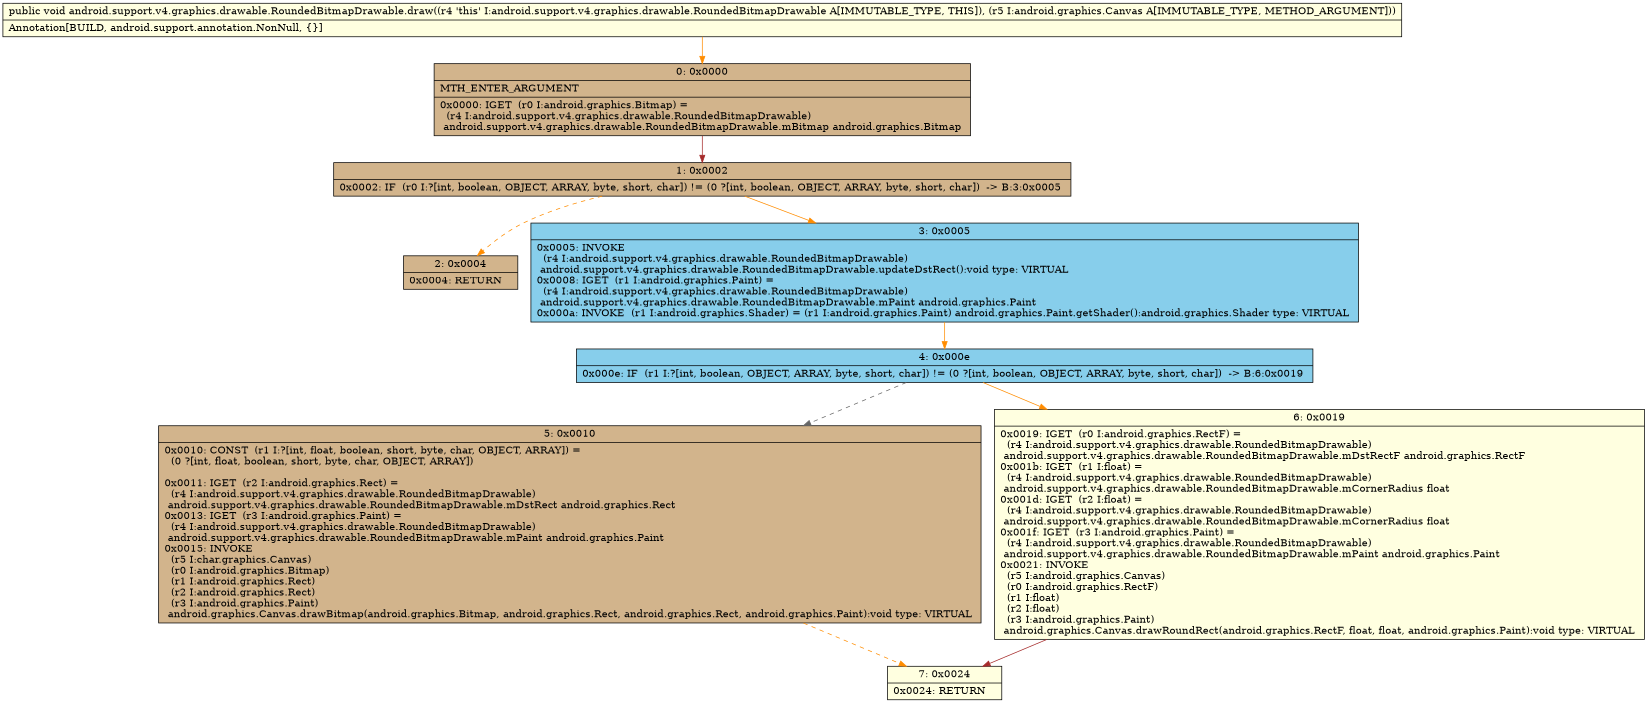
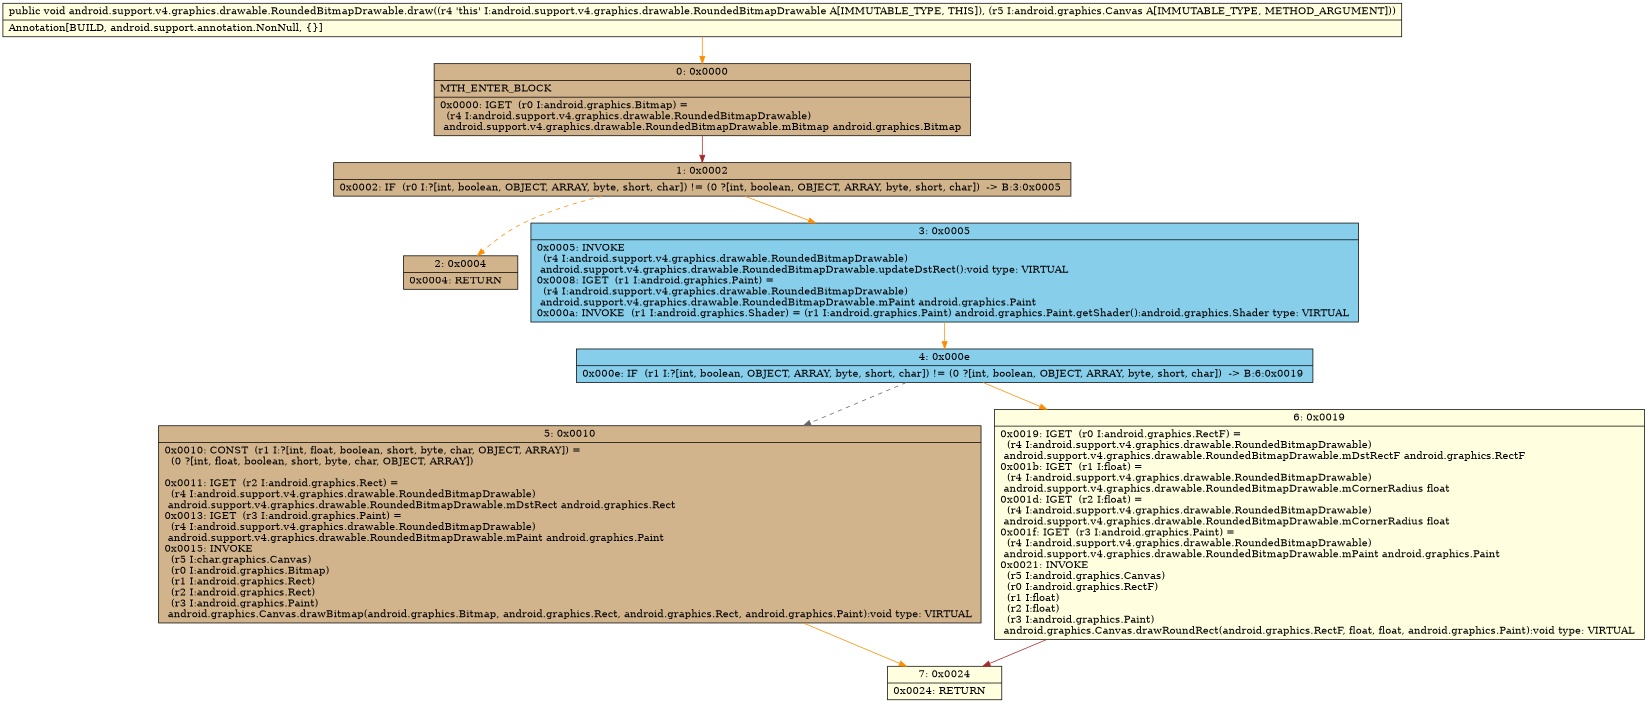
node "0: 0x0000": text "MTH_ENTER_ARGUMENT" -> "MTH_ENTER_BLOCK"
edge "5: 0x0010" -> "7: 0x0024": style dashed -> solid
